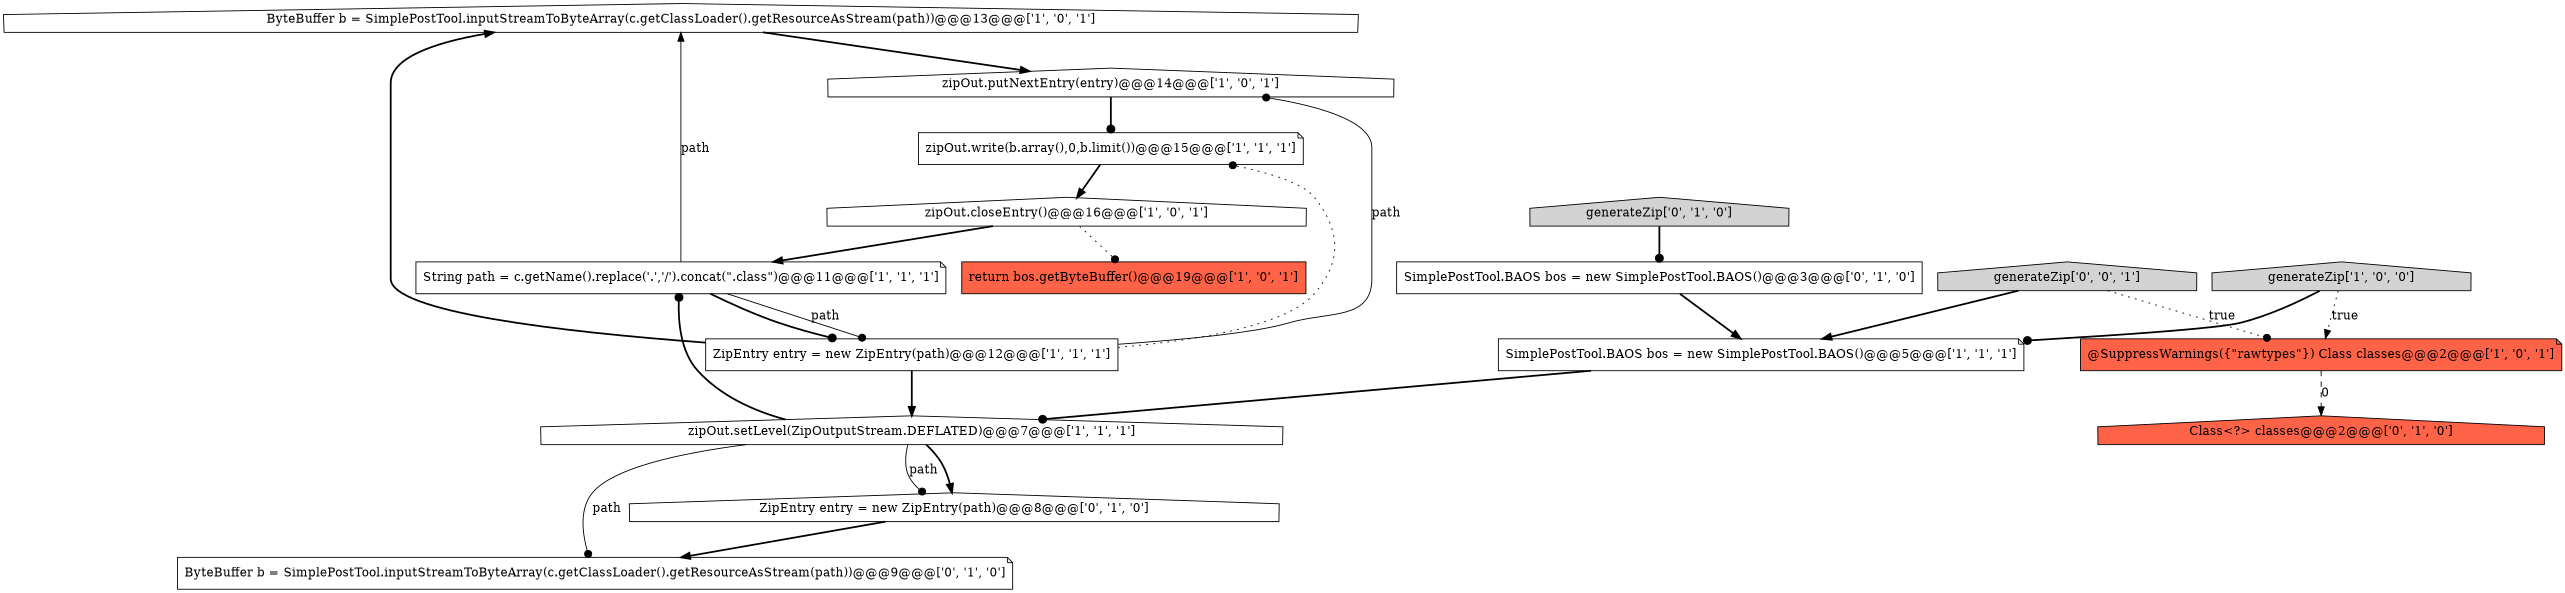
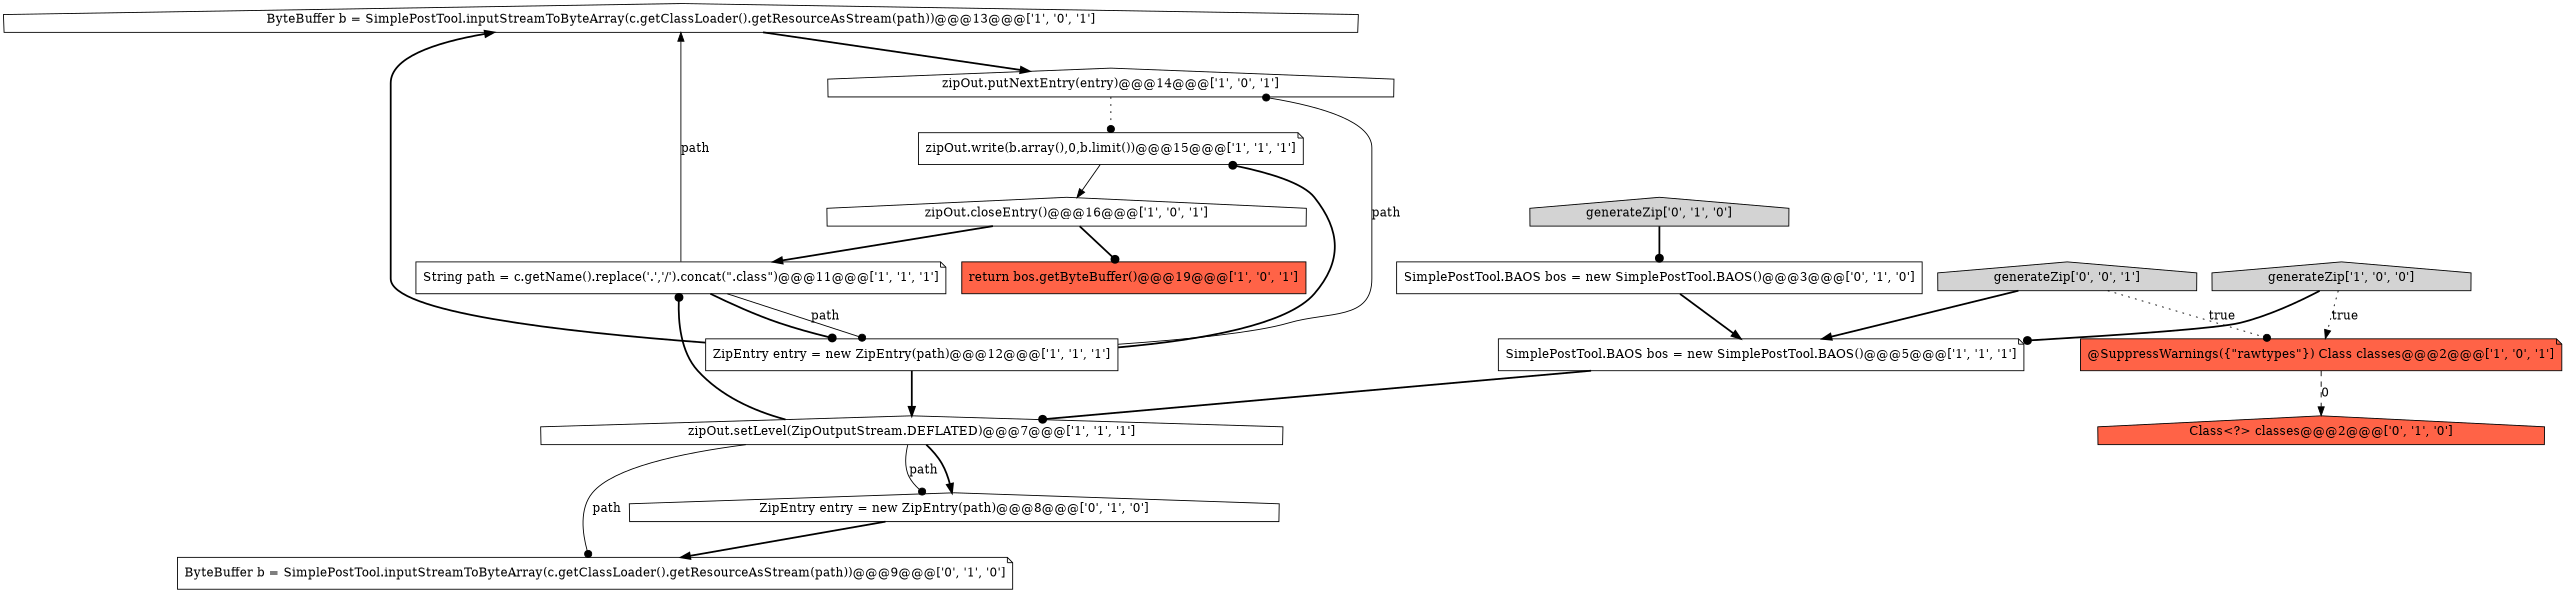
edge "zipOut.putNextEntry(entry)@@@14@@@['1', '0', '1']" -> "zipOut.write(b.array(),0,b.limit())@@@15@@@['1', '1', '1']": style bold -> dotted
edge "zipOut.write(b.array(),0,b.limit())@@@15@@@['1', '1', '1']" -> "zipOut.closeEntry()@@@16@@@['1', '0', '1']": style bold -> solid
edge "zipOut.closeEntry()@@@16@@@['1', '0', '1']" -> "return bos.getByteBuffer()@@@19@@@['1', '0', '1']": style dotted -> bold
edge "ZipEntry entry = new ZipEntry(path)@@@12@@@['1', '1', '1']" -> "zipOut.write(b.array(),0,b.limit())@@@15@@@['1', '1', '1']": style dotted -> bold
